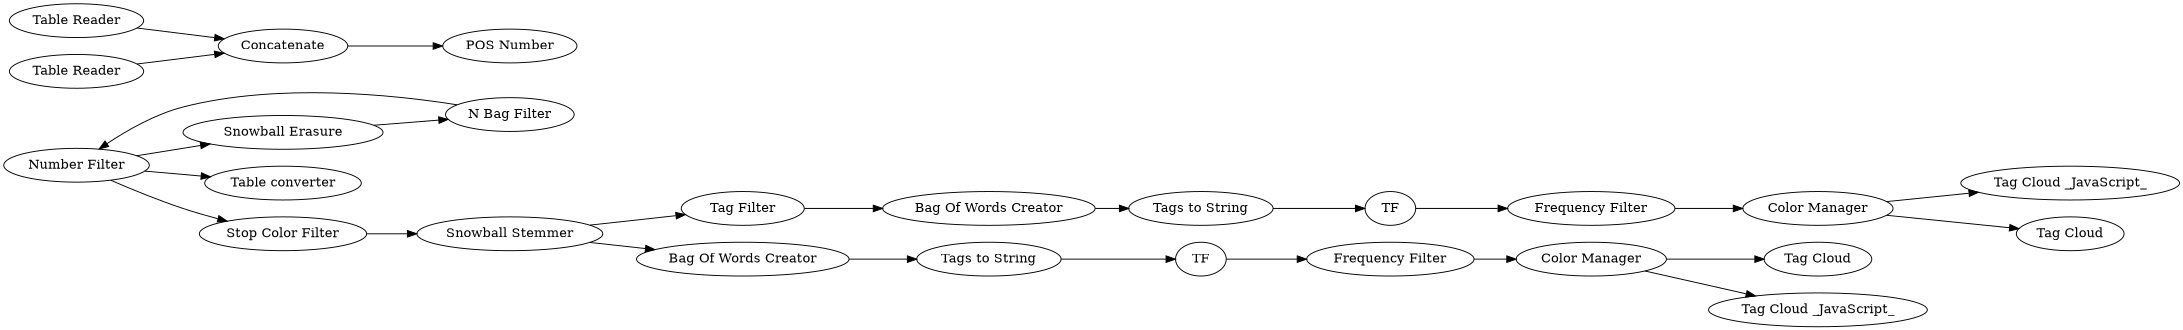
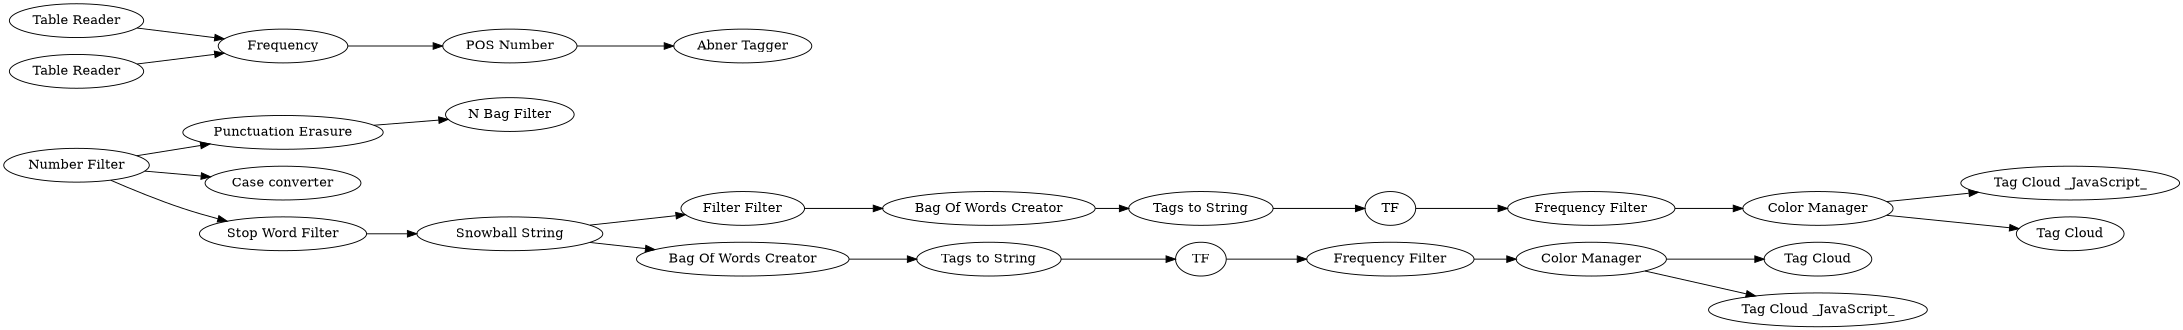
node "Concatenate": label "Concatenate" -> "Frequency"
node "Abner Tagger": added
edge "N Bag Filter" -> "Number Filter": removed
node "Snowball Erasure": label "Snowball Erasure" -> "Punctuation Erasure"
node "Table converter": label "Table converter" -> "Case converter"
node "Tag Filter": label "Tag Filter" -> "Filter Filter"
node "Stop Color Filter": label "Stop Color Filter" -> "Stop Word Filter"
node "Snowball Stemmer": label "Snowball Stemmer" -> "Snowball String"
